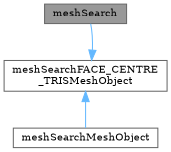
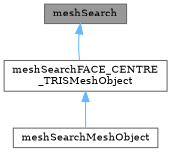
edge "meshSearch" -> "meshSearchFACE_CENTRE _TRISMeshObject": reversed
